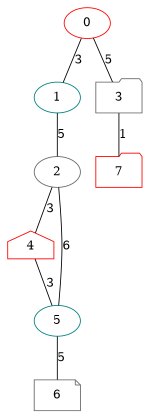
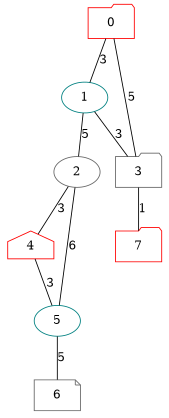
node "0": shape ellipse -> folder
edge "1" -- "3": added, label "3"
